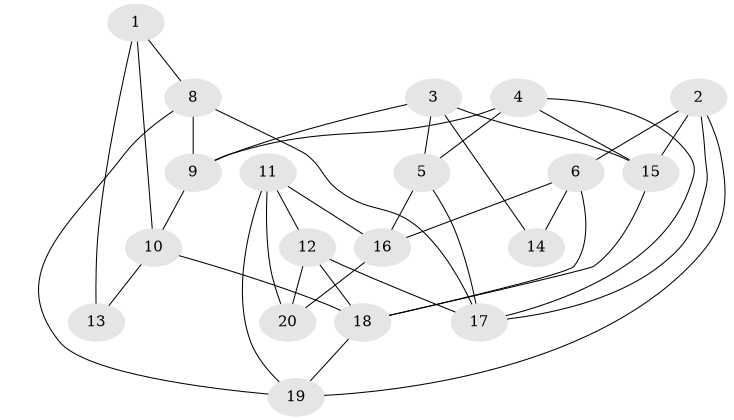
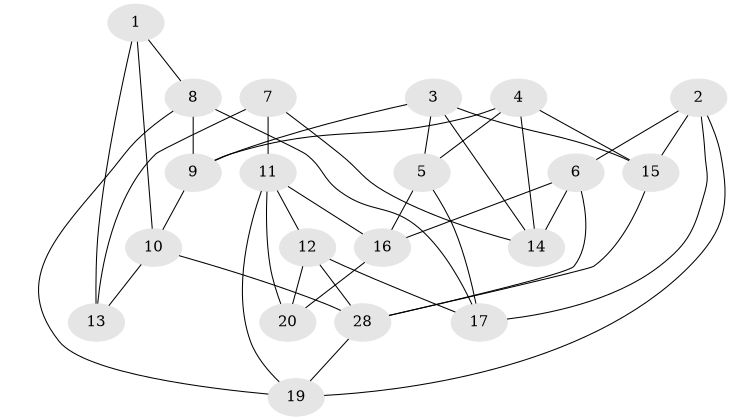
node "7": added
edge "4" -- "17": now "4" -- "14"
node "18": label "18" -> "28"
